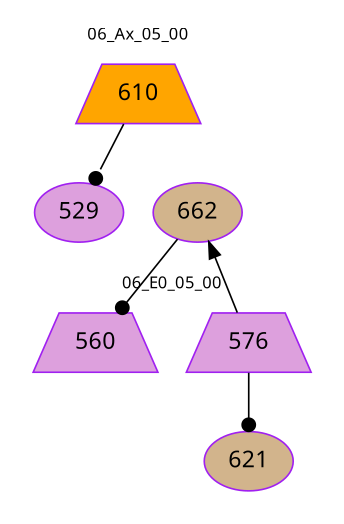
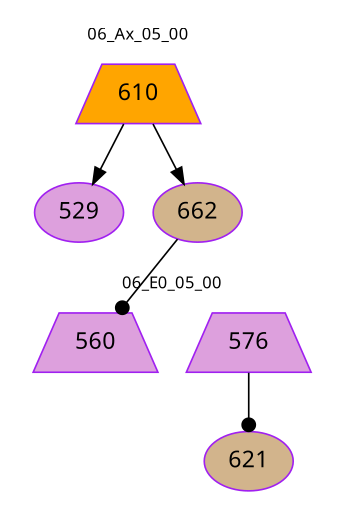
edge "610" -> "529": arrowhead dot -> normal
edge "576" -> "662": now "610" -> "662"
